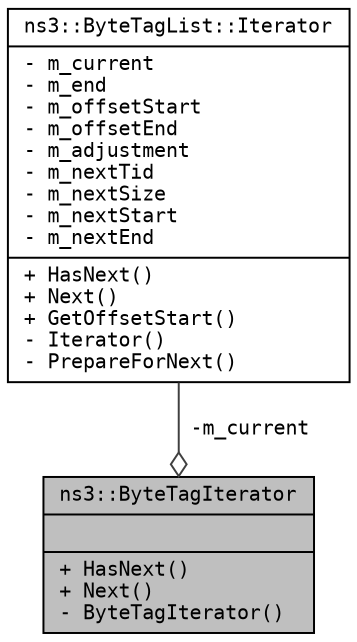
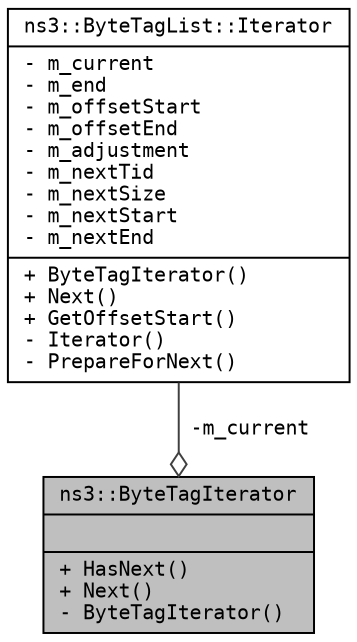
node "ns3::ByteTagList::Iterator": text "+ HasNext()" -> "+ ByteTagIterator()"
